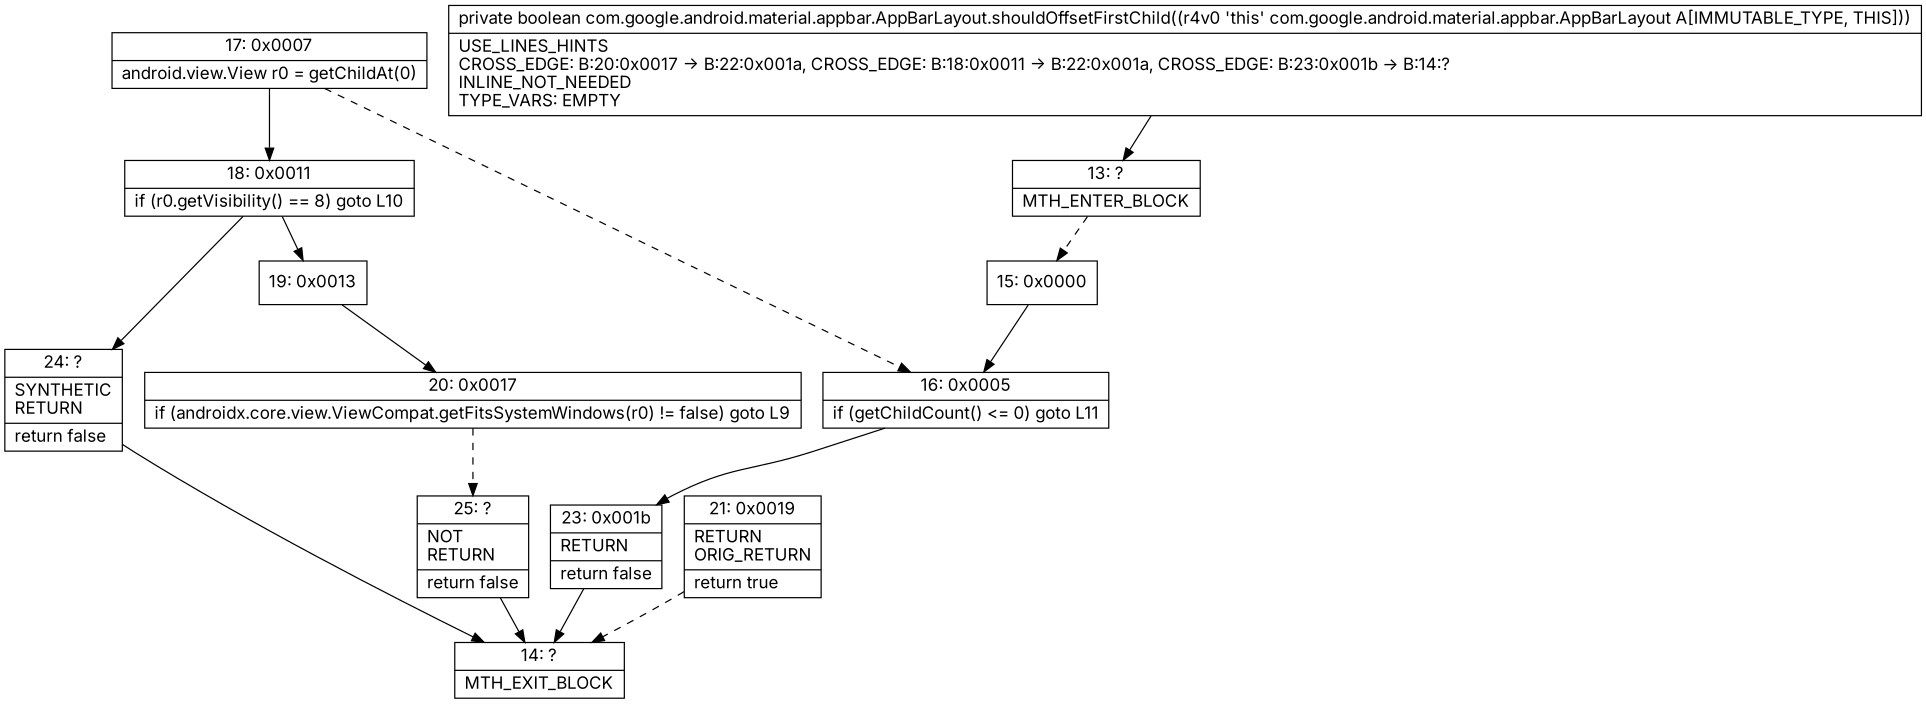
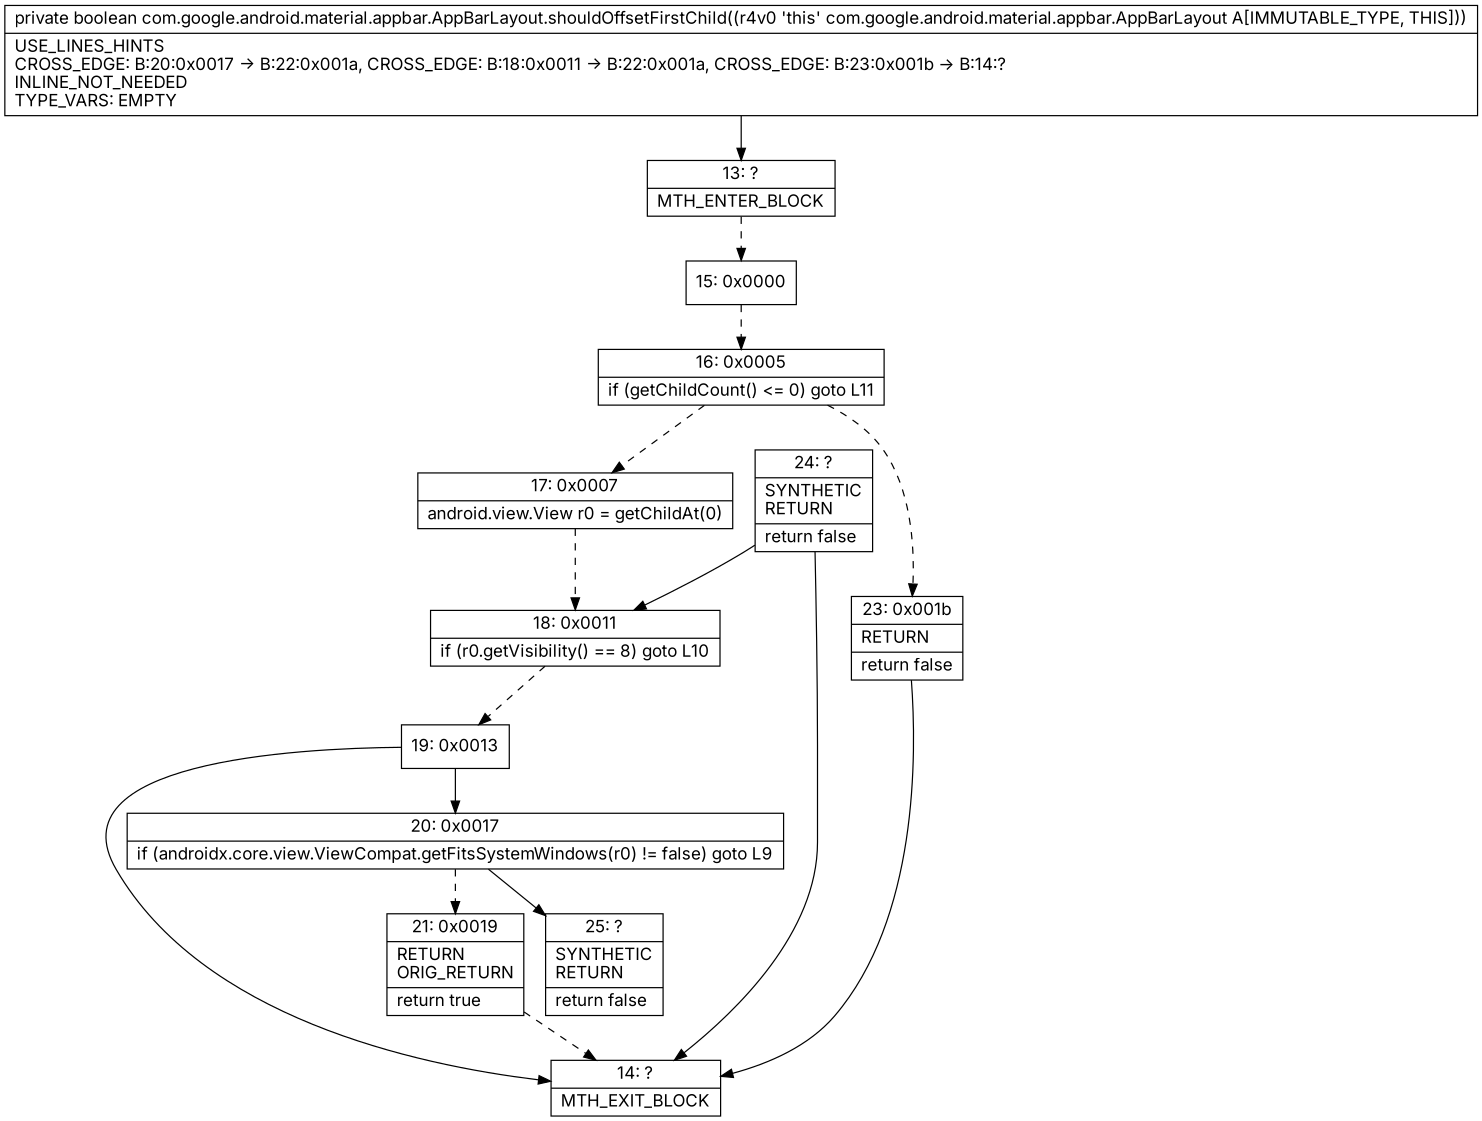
edge "17: 0x0007" -> "18: 0x0011": style solid -> dashed
edge "17: 0x0007" -> "16: 0x0005": reversed
edge "18: 0x0011" -> "19: 0x0013": style solid -> dashed
edge "18: 0x0011" -> "24: ?": reversed
edge "15: 0x0000" -> "16: 0x0005": style solid -> dashed
edge "20: 0x0017" -> "25: ?": style dashed -> solid
edge "16: 0x0005" -> "23: 0x001b": style solid -> dashed
node "25: ?": text "NOT" -> "SYNTHETIC"
edge "25: ?" -> "14: ?": now "19: 0x0013" -> "14: ?"
edge "20: 0x0017" -> "21: 0x0019": added
